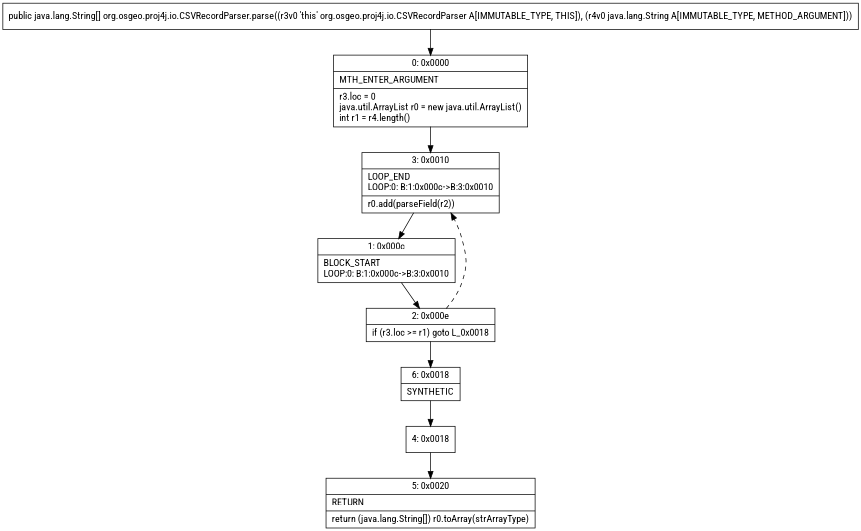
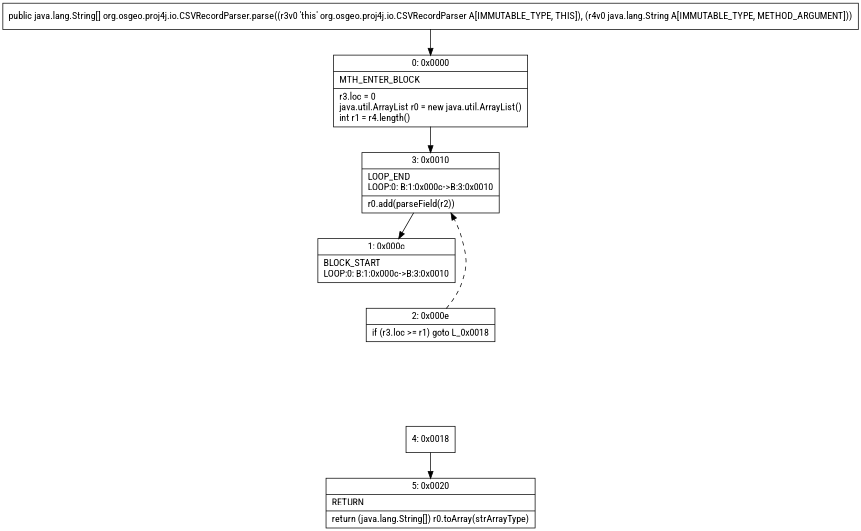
node "0: 0x0000": text "MTH_ENTER_ARGUMENT" -> "MTH_ENTER_BLOCK"
edge "1: 0x000c" -> "2: 0x000e": removed
node "6: 0x0018": removed
